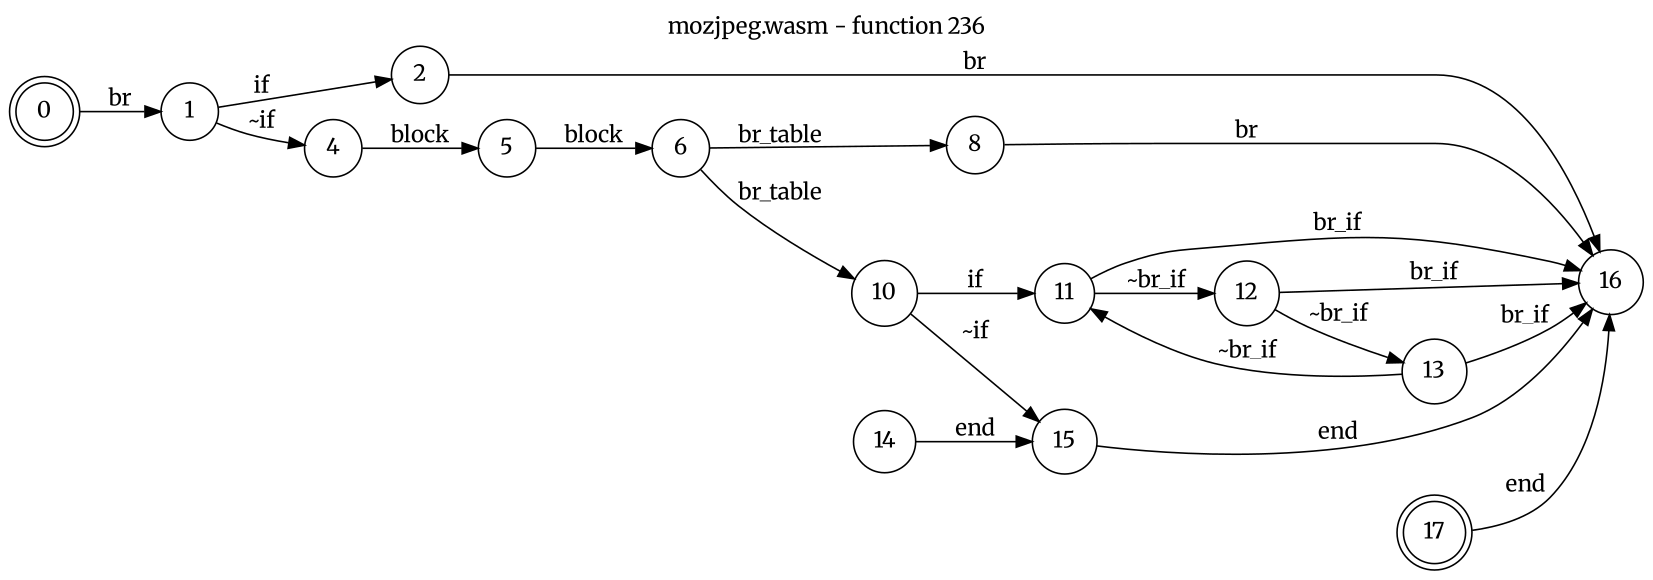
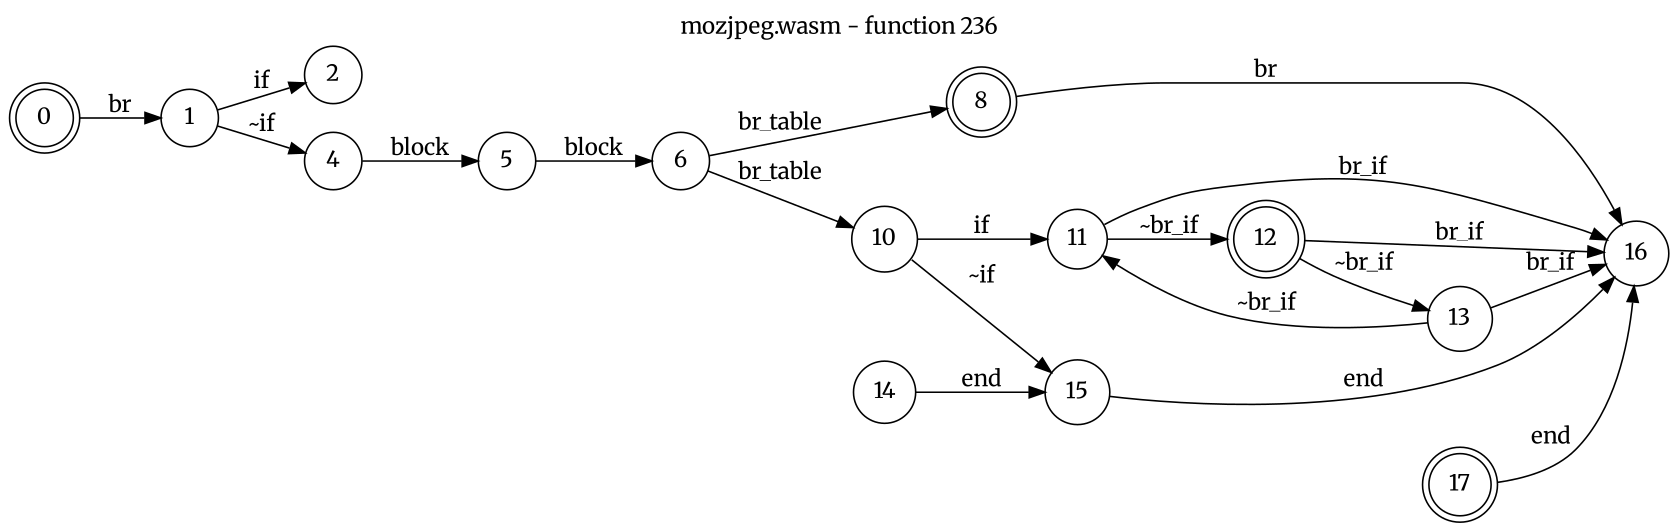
edge "2" -> "16": removed, label "br"
node "8": shape circle -> doublecircle
node "12": shape circle -> doublecircle
